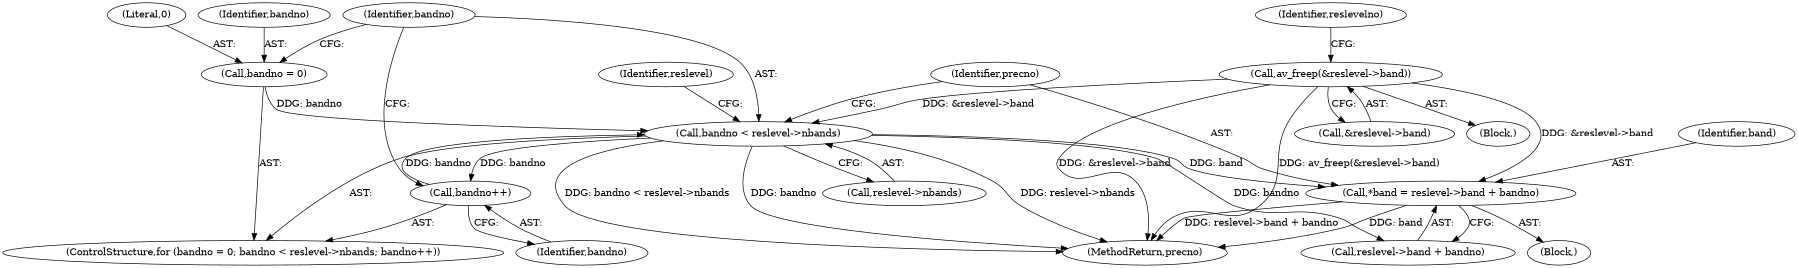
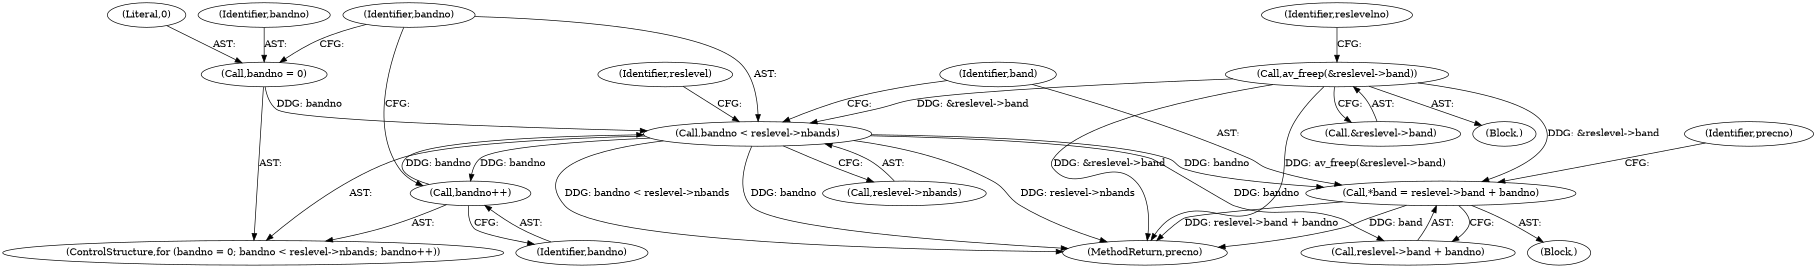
edge "(Identifier,precno)" -> "(Call,bandno < reslevel->nbands)": now "(Identifier,band)" -> "(Call,bandno < reslevel->nbands)"
edge "(Identifier,precno)" -> "(Call,*band = reslevel->band + bandno)": label "AST: " -> "CFG: "
edge "(Call,bandno < reslevel->nbands)" -> "(Call,*band = reslevel->band + bandno)": label "DDG: band" -> "DDG: bandno"
